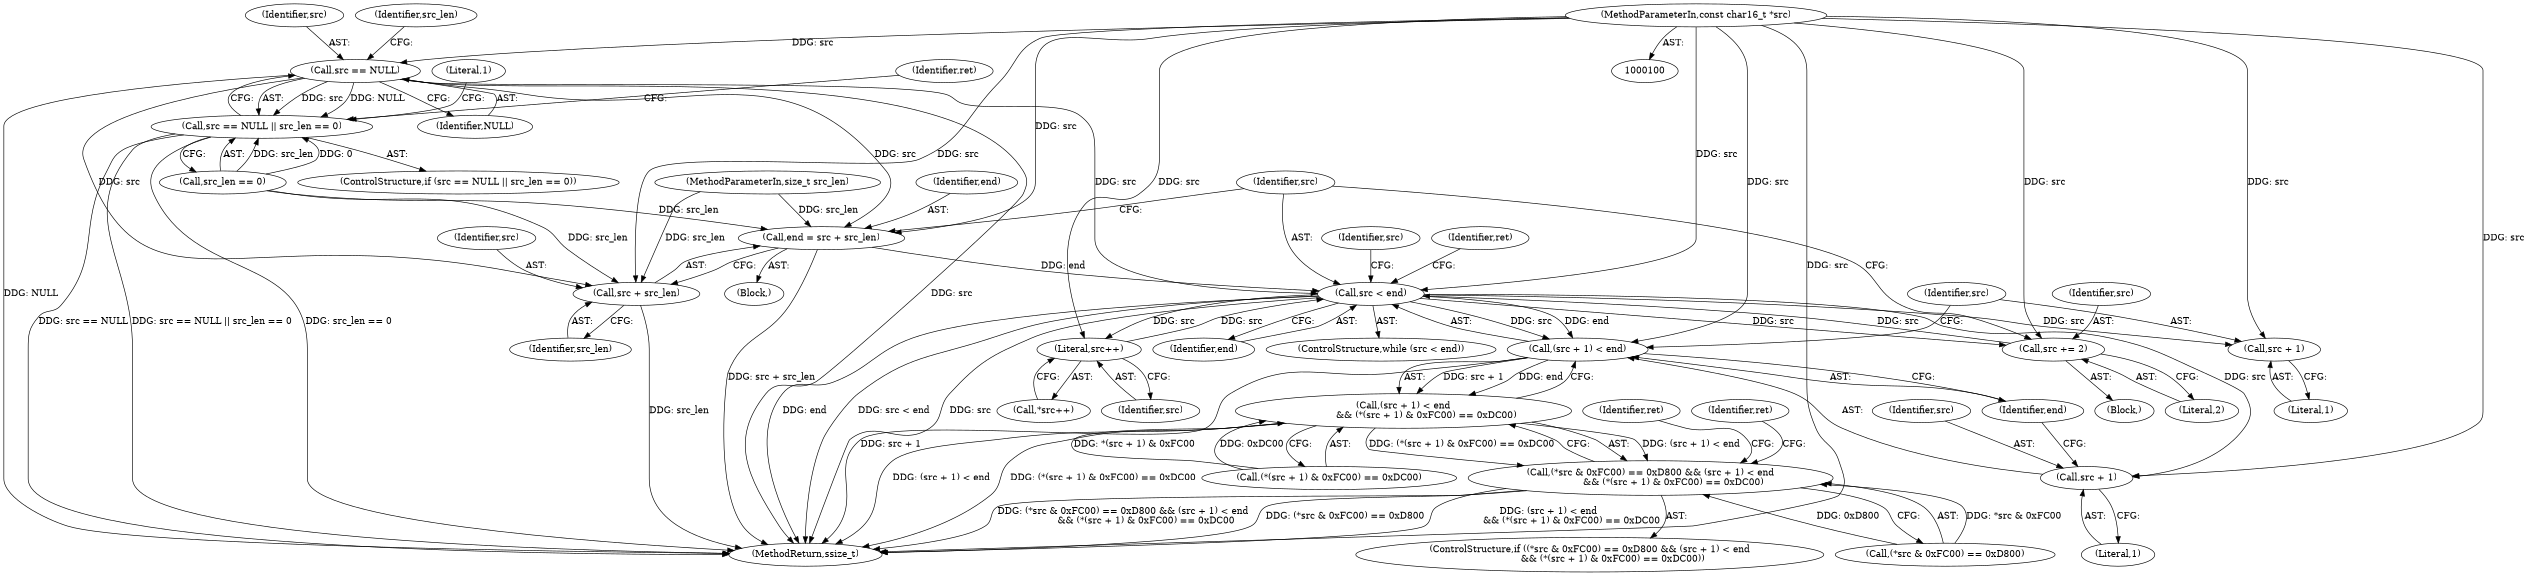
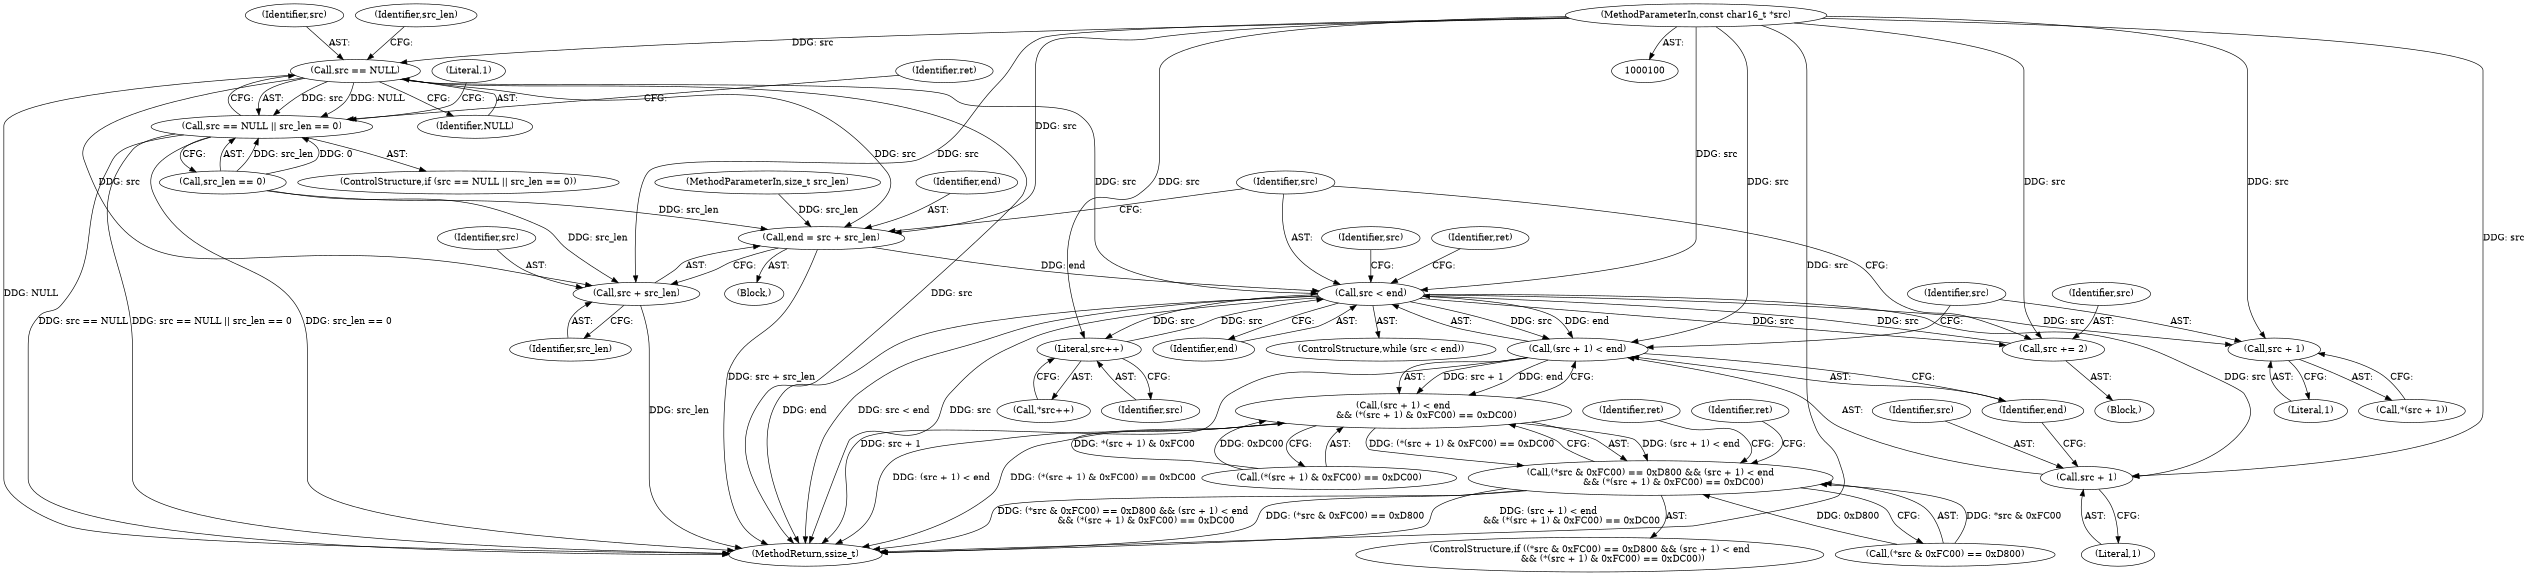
edge "(MethodParameterIn,size_t src_len)" -> "(Call,src + src_len)": removed, label "DDG: src_len"
node "(Literal,2)": removed
node "(Call,*(src + 1))": added
